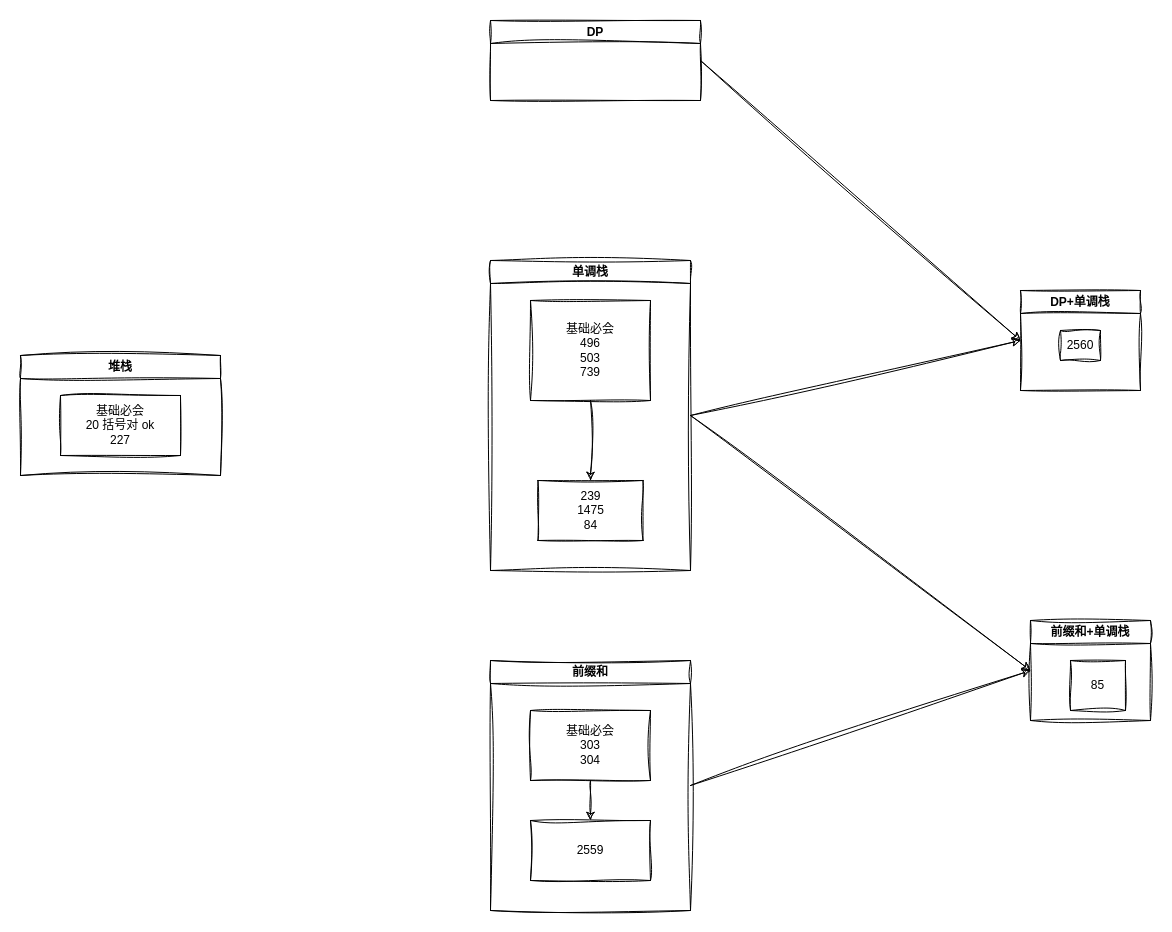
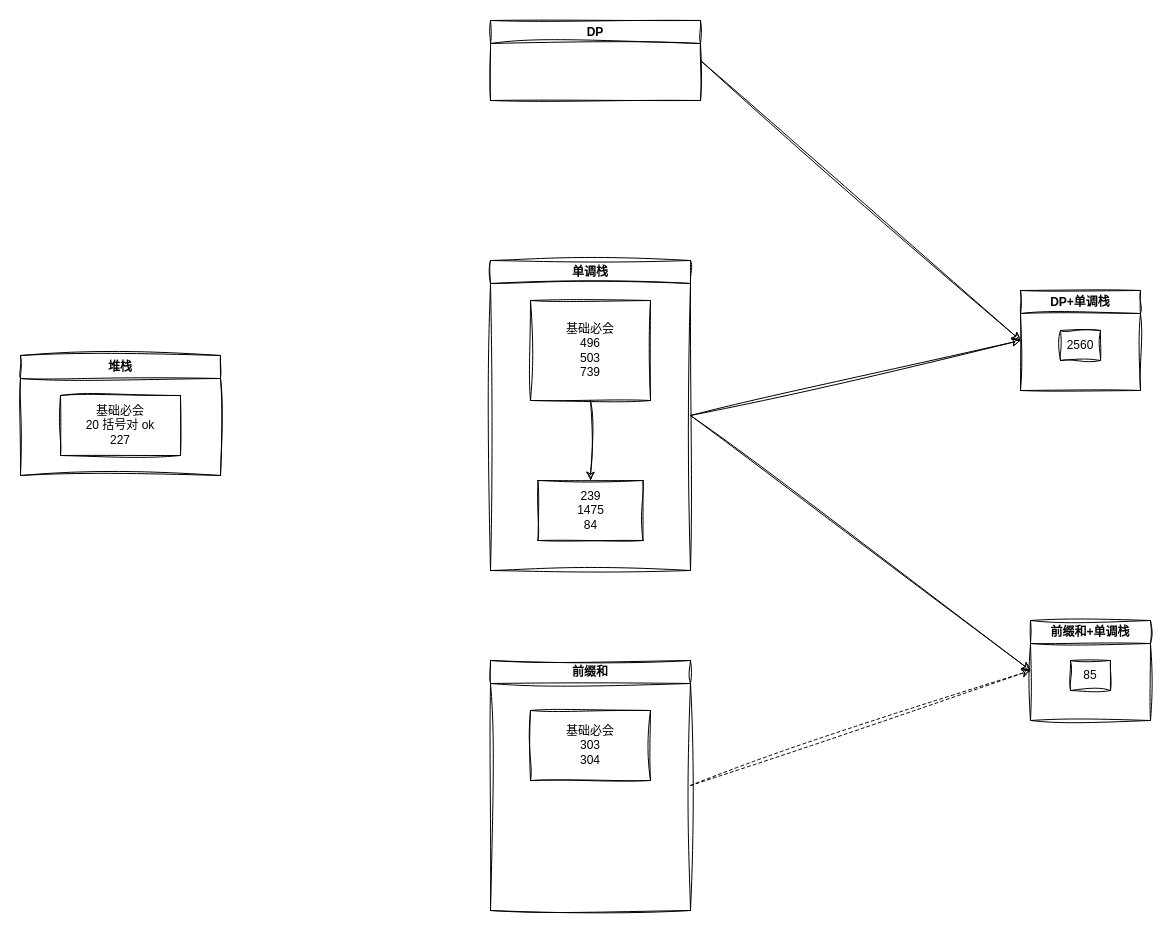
node "85": size 55x50 -> 40x30
edge "前缀和" -> "前缀和+单调栈": style solid -> dashed
edge "基础必会 303 304" -> "2559": removed
node "2559": removed
